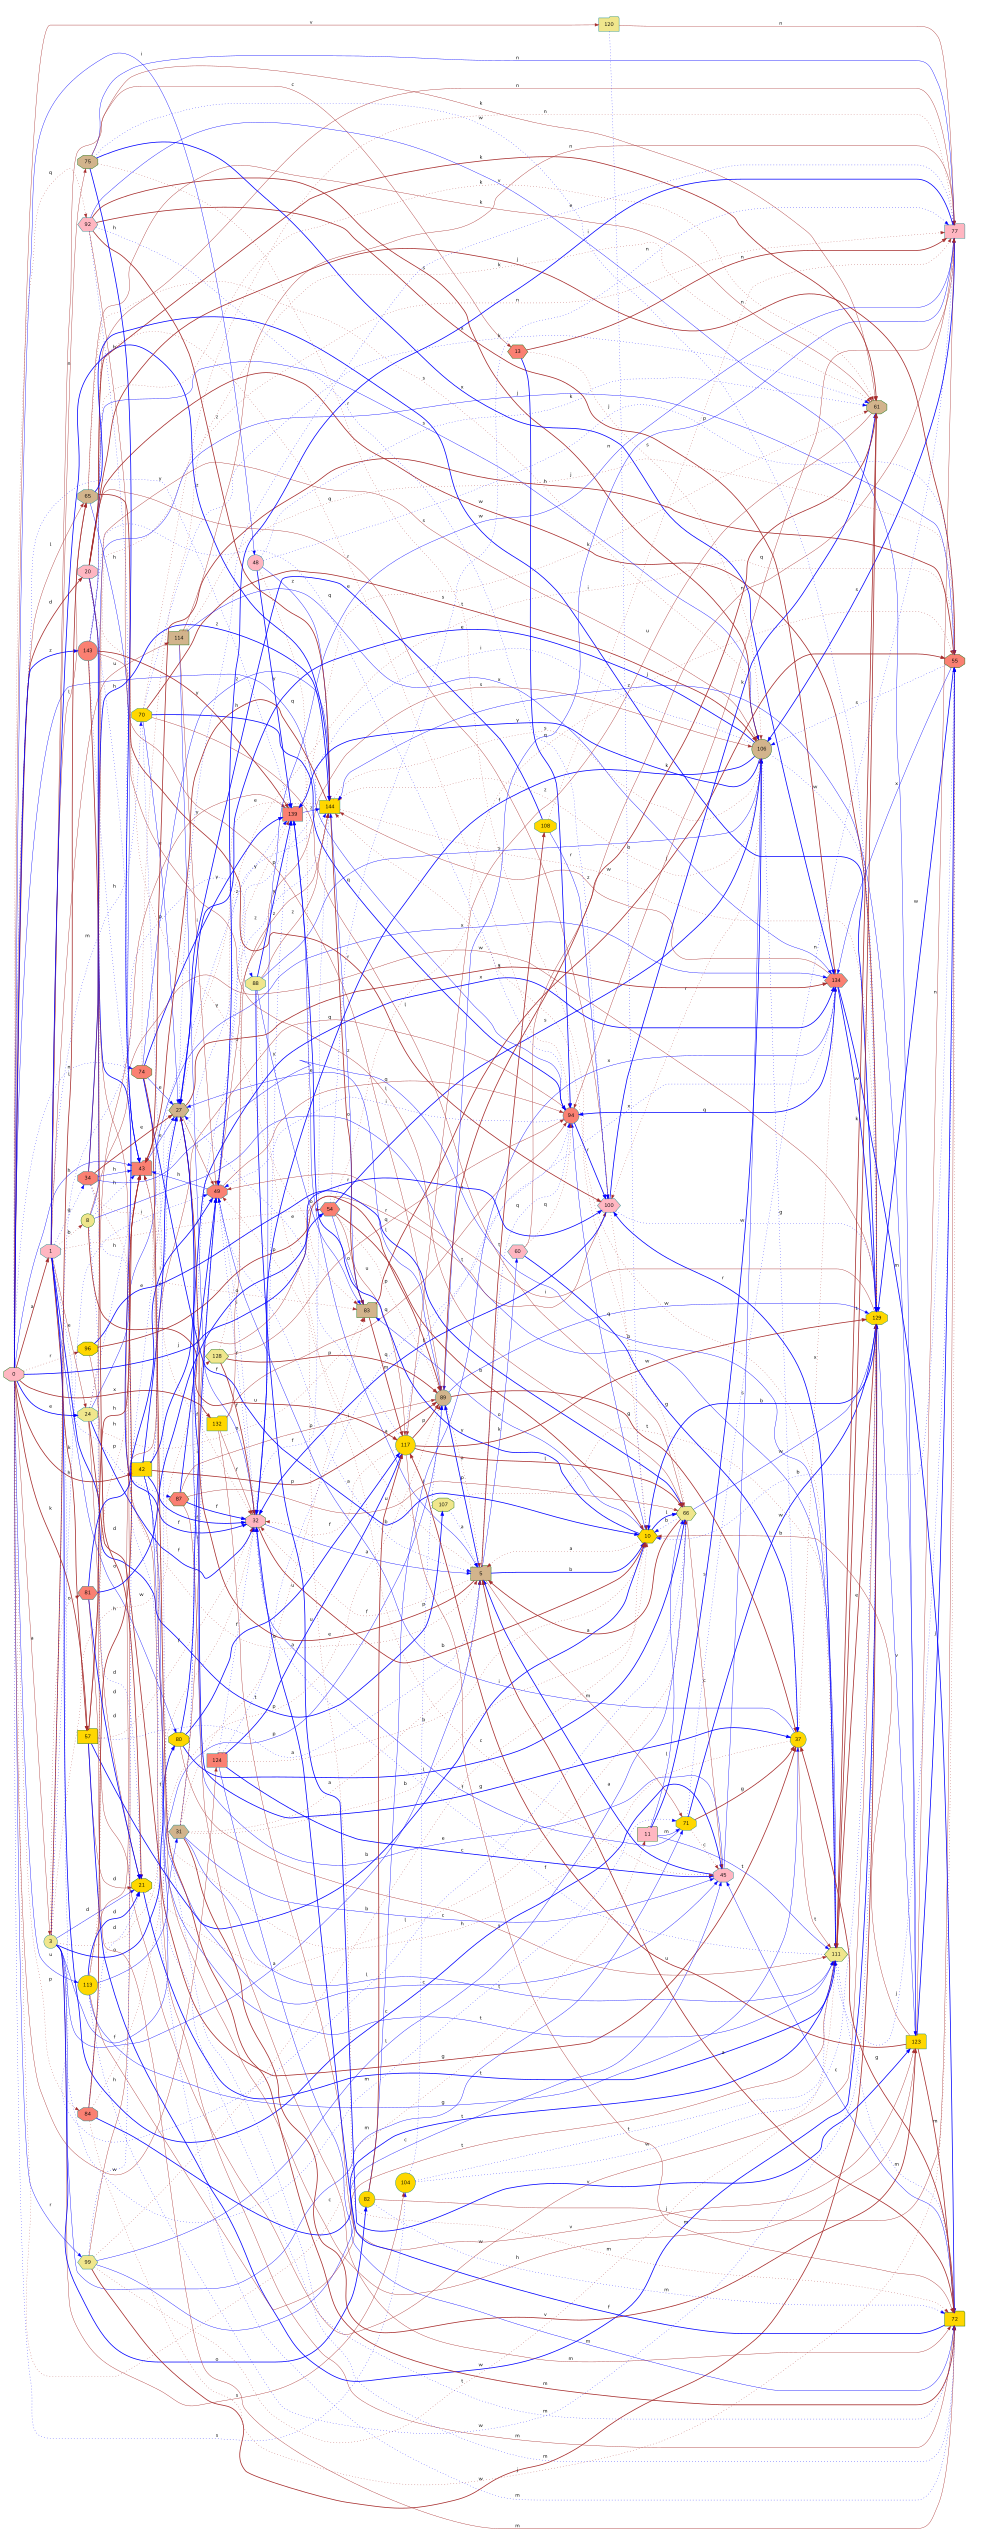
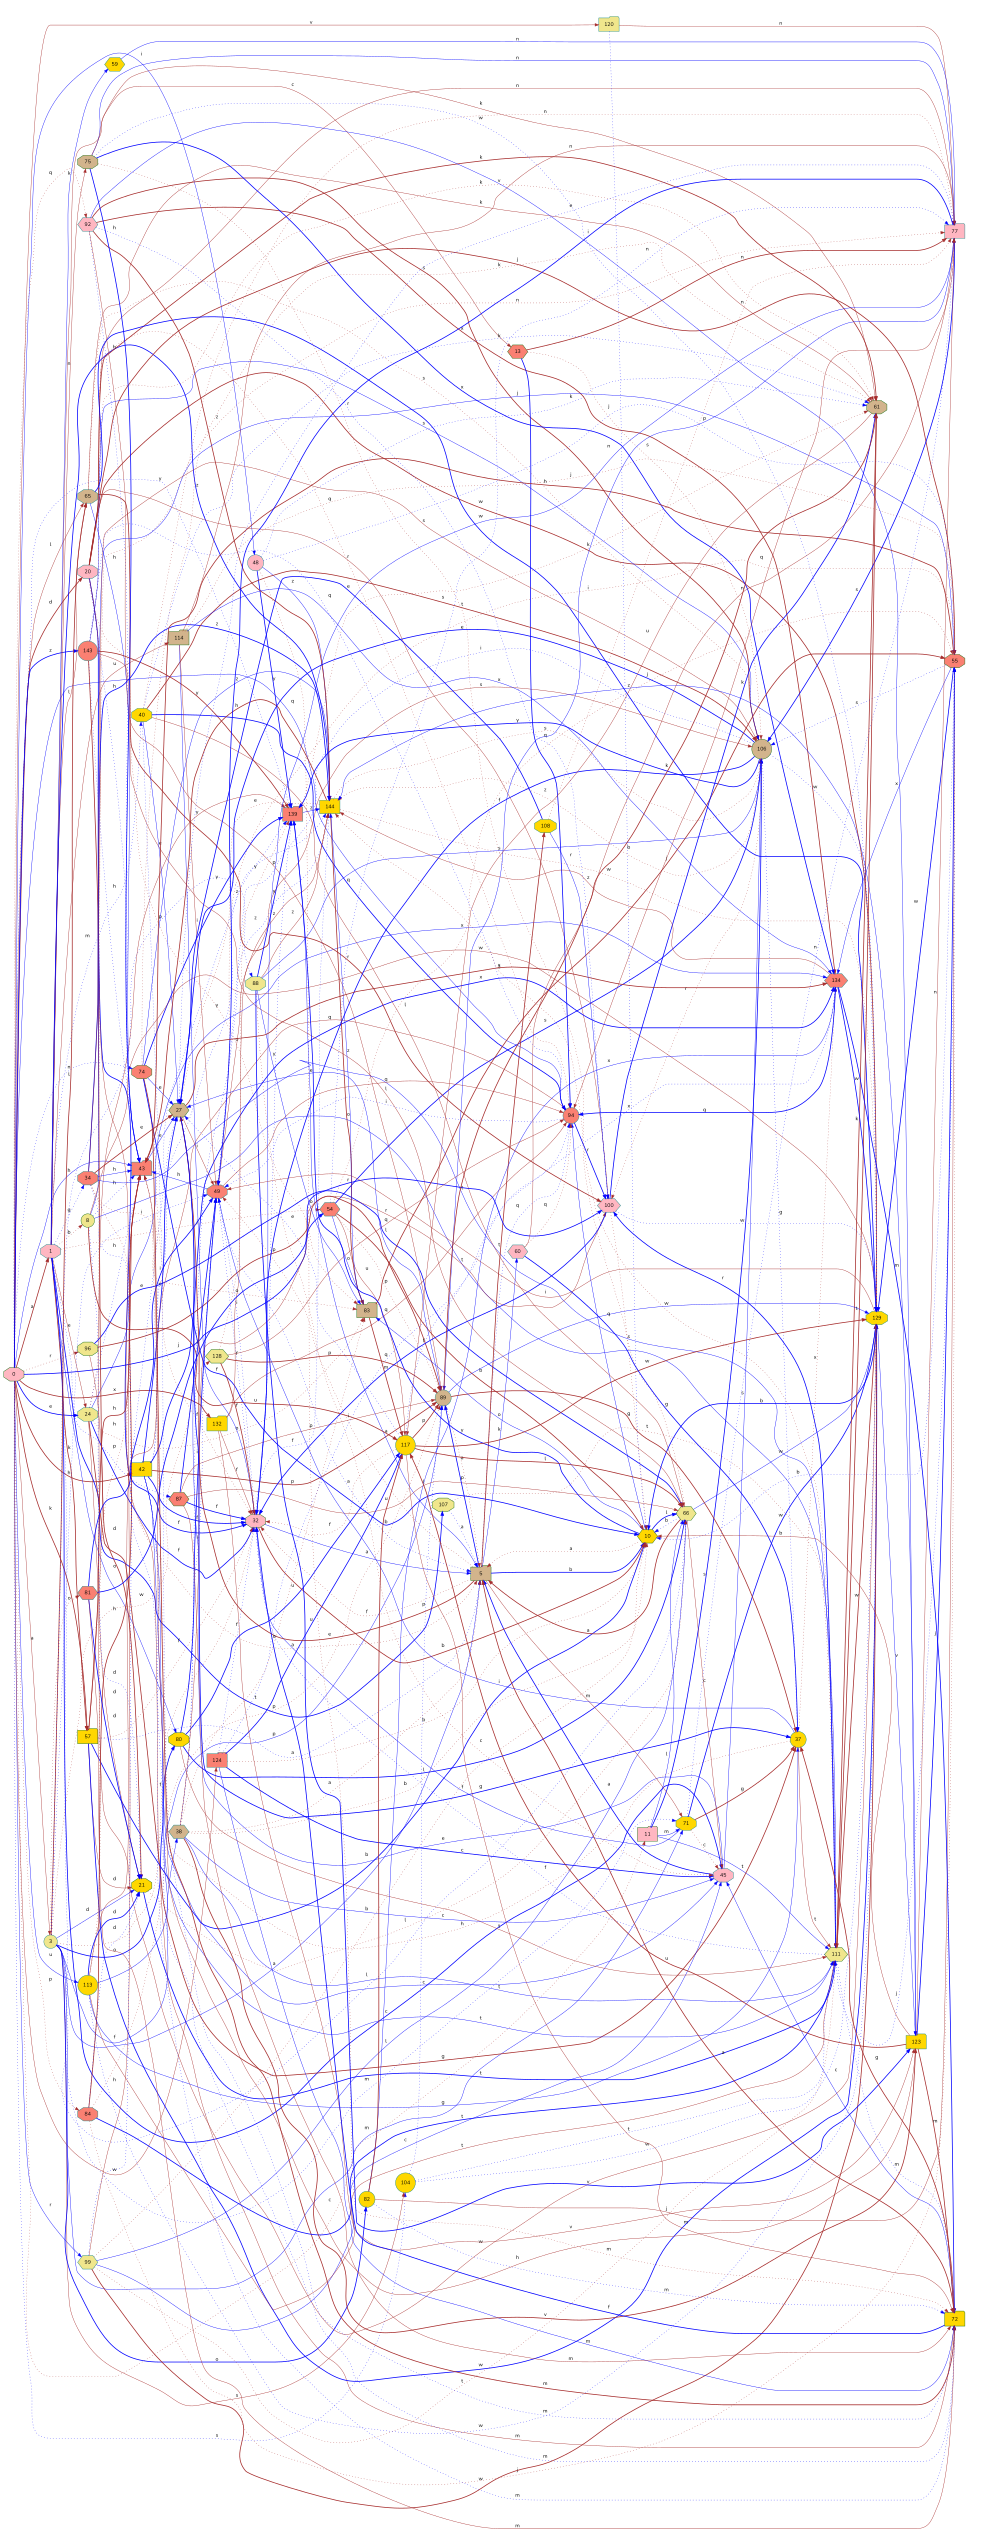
node "59": added
node "70": label "70" -> "40"
edge "100" -> "10": label "b" -> "s"
node "96": fillcolor gold -> khaki
edge "111" -> "129": label "e" -> "w"
node "31": label "31" -> "38"
